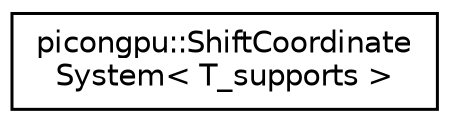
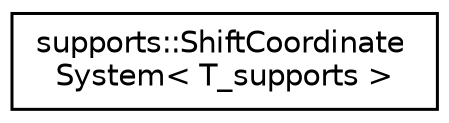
node "picongpu::ShiftCoordinate System< T_supports >": label "picongpu::ShiftCoordinate System< T_supports >" -> "supports::ShiftCoordinate System< T_supports >"
